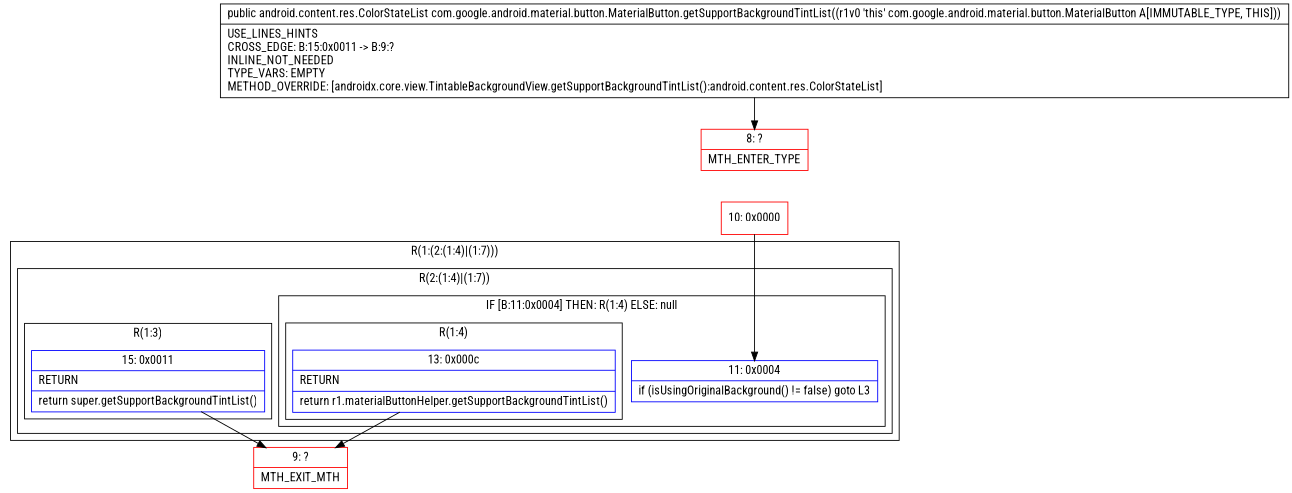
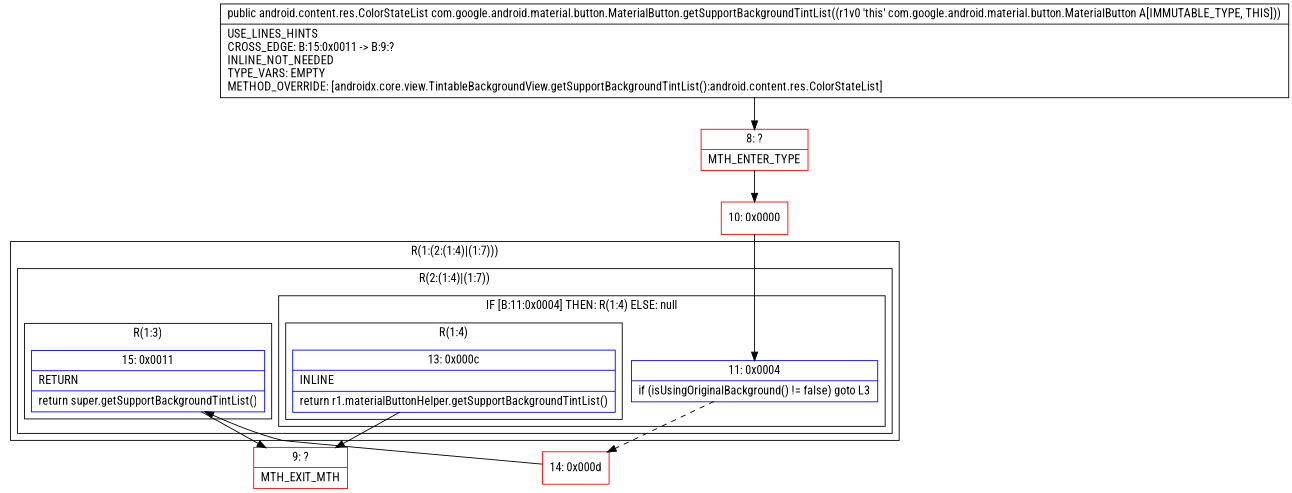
edge "8: ?" -> "10: 0x0000": added
node "13: 0x000c": text "RETURN" -> "INLINE"
node "14: 0x000d": added
